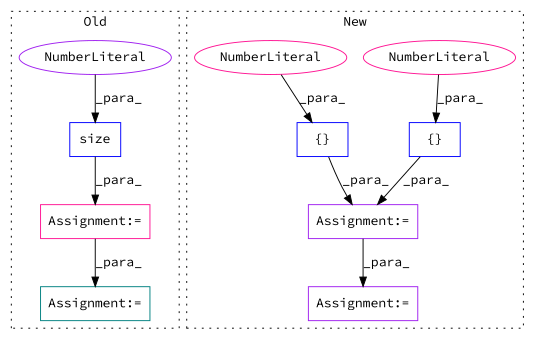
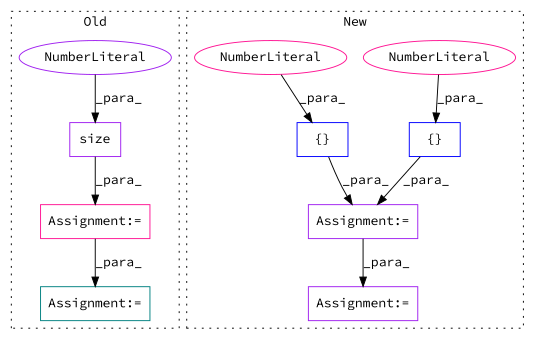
node "size": color blue -> purple
